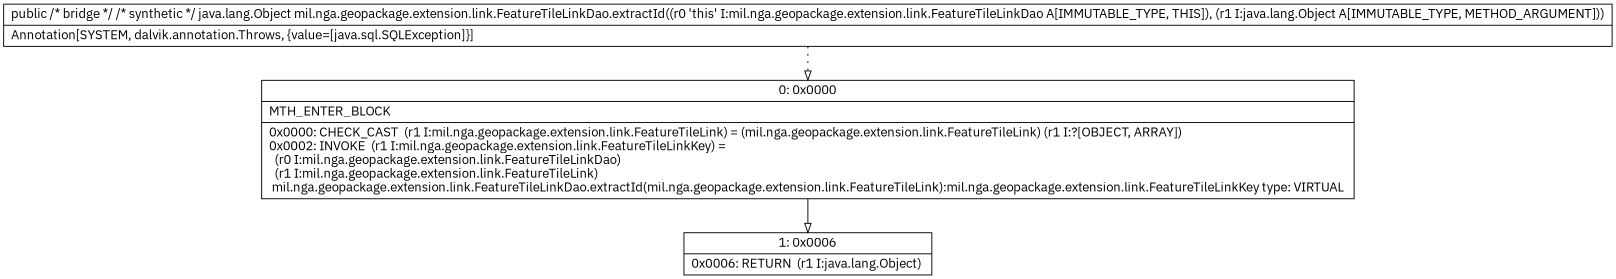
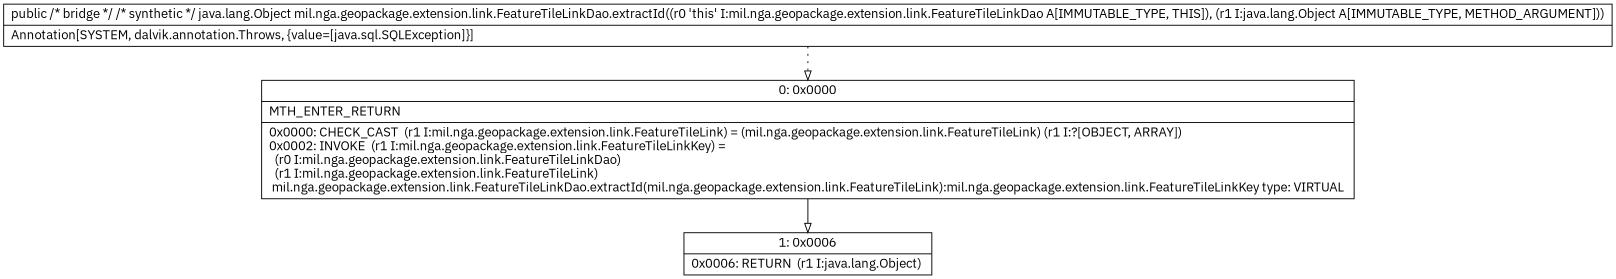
node "0: 0x0000": text "MTH_ENTER_BLOCK" -> "MTH_ENTER_RETURN"
